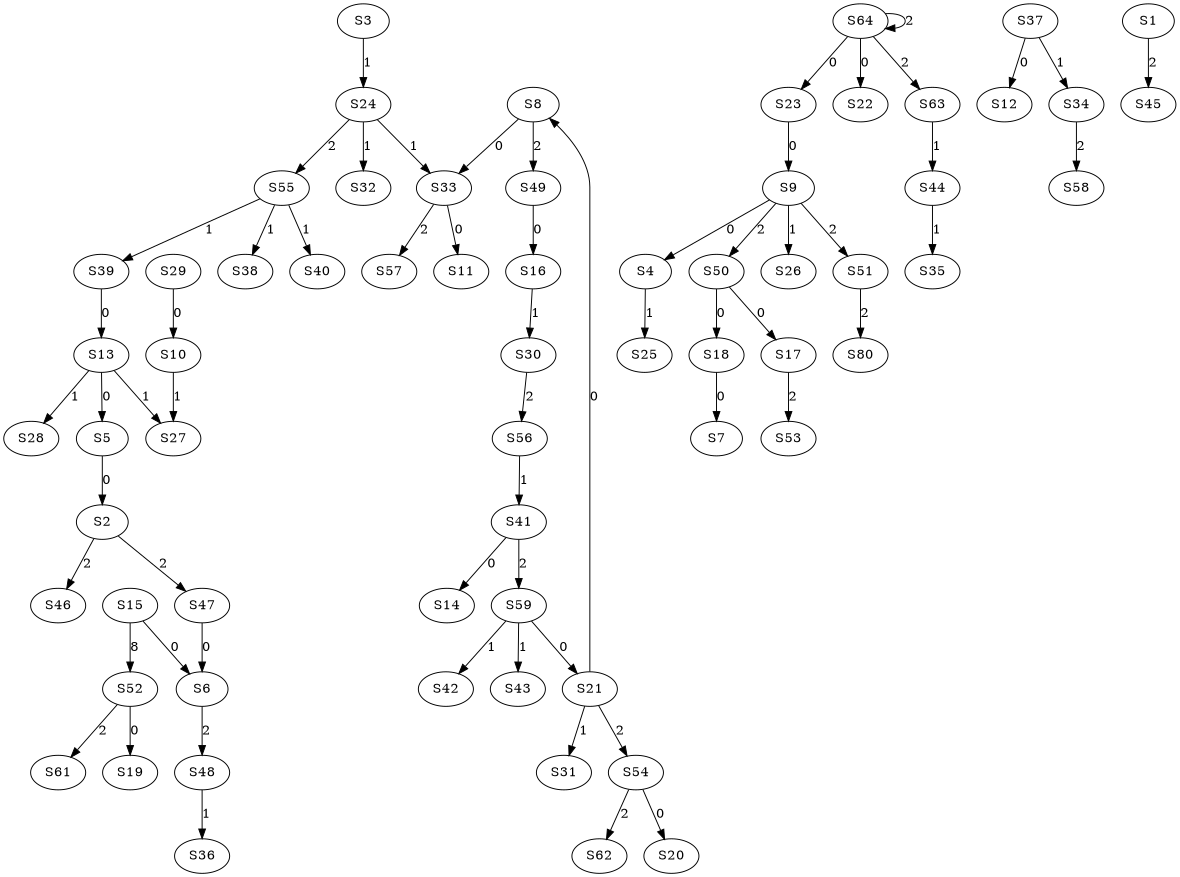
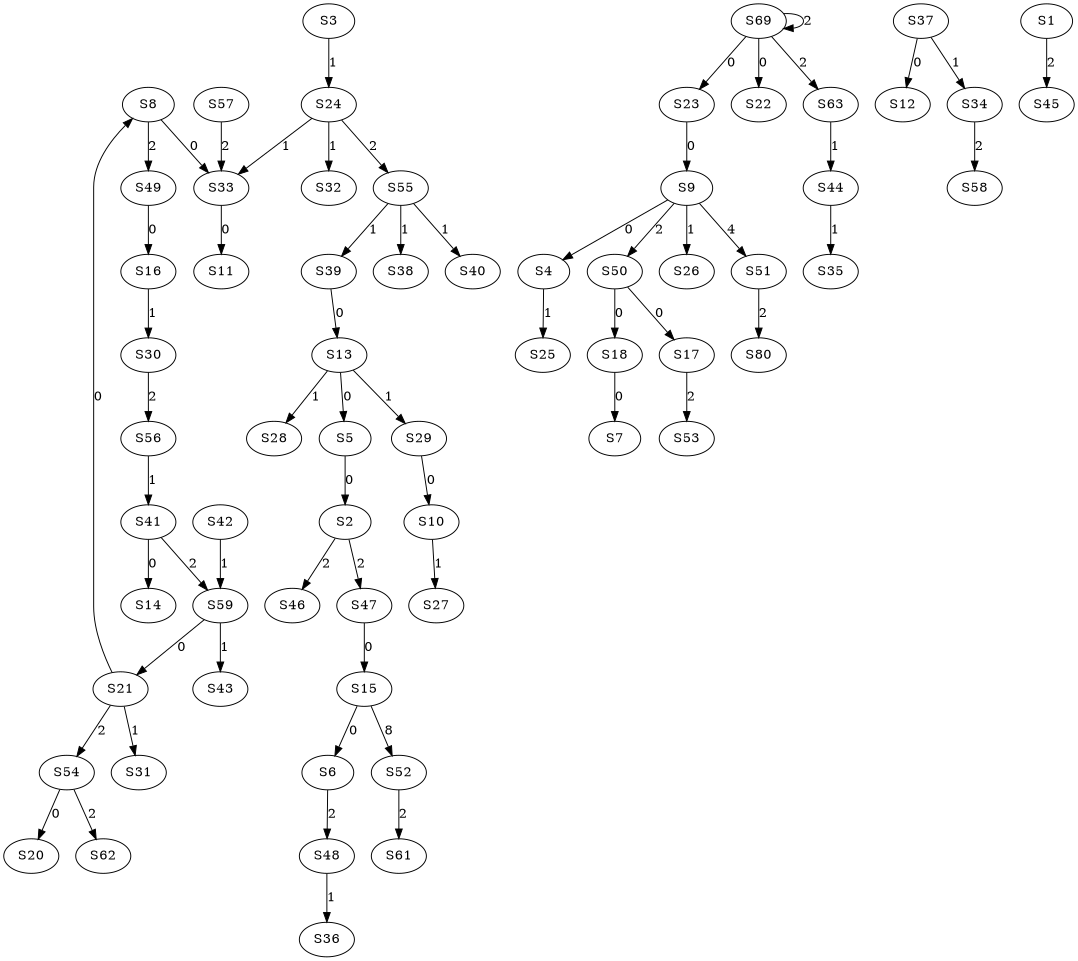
node "S64": label "S64" -> "S69"
edge "S33" -> "S57": reversed
edge "S9" -> "S51": label "2" -> "4"
edge "S13" -> "S27": now "S13" -> "S29"
edge "S47" -> "S6": now "S47" -> "S15"
edge "S59" -> "S42": reversed
node "S19": removed
